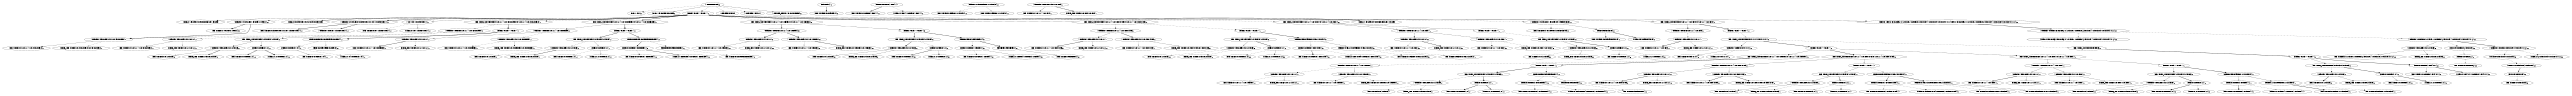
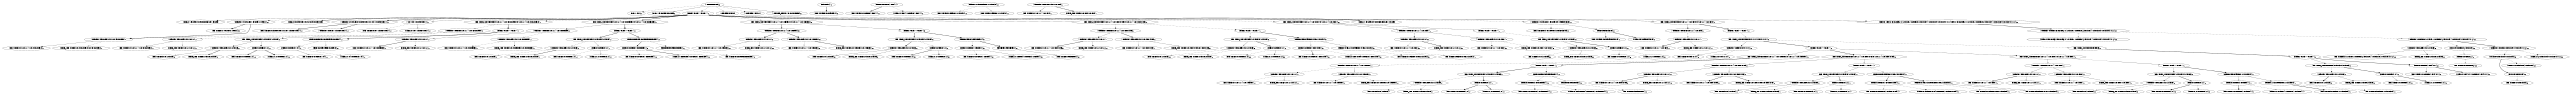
edge "(LITERAL,2,sb.toString().substring(2))" -> "(toString,sb.toString())": now "(substring,sb.toString().substring(2))" -> "(toString,sb.toString())"
